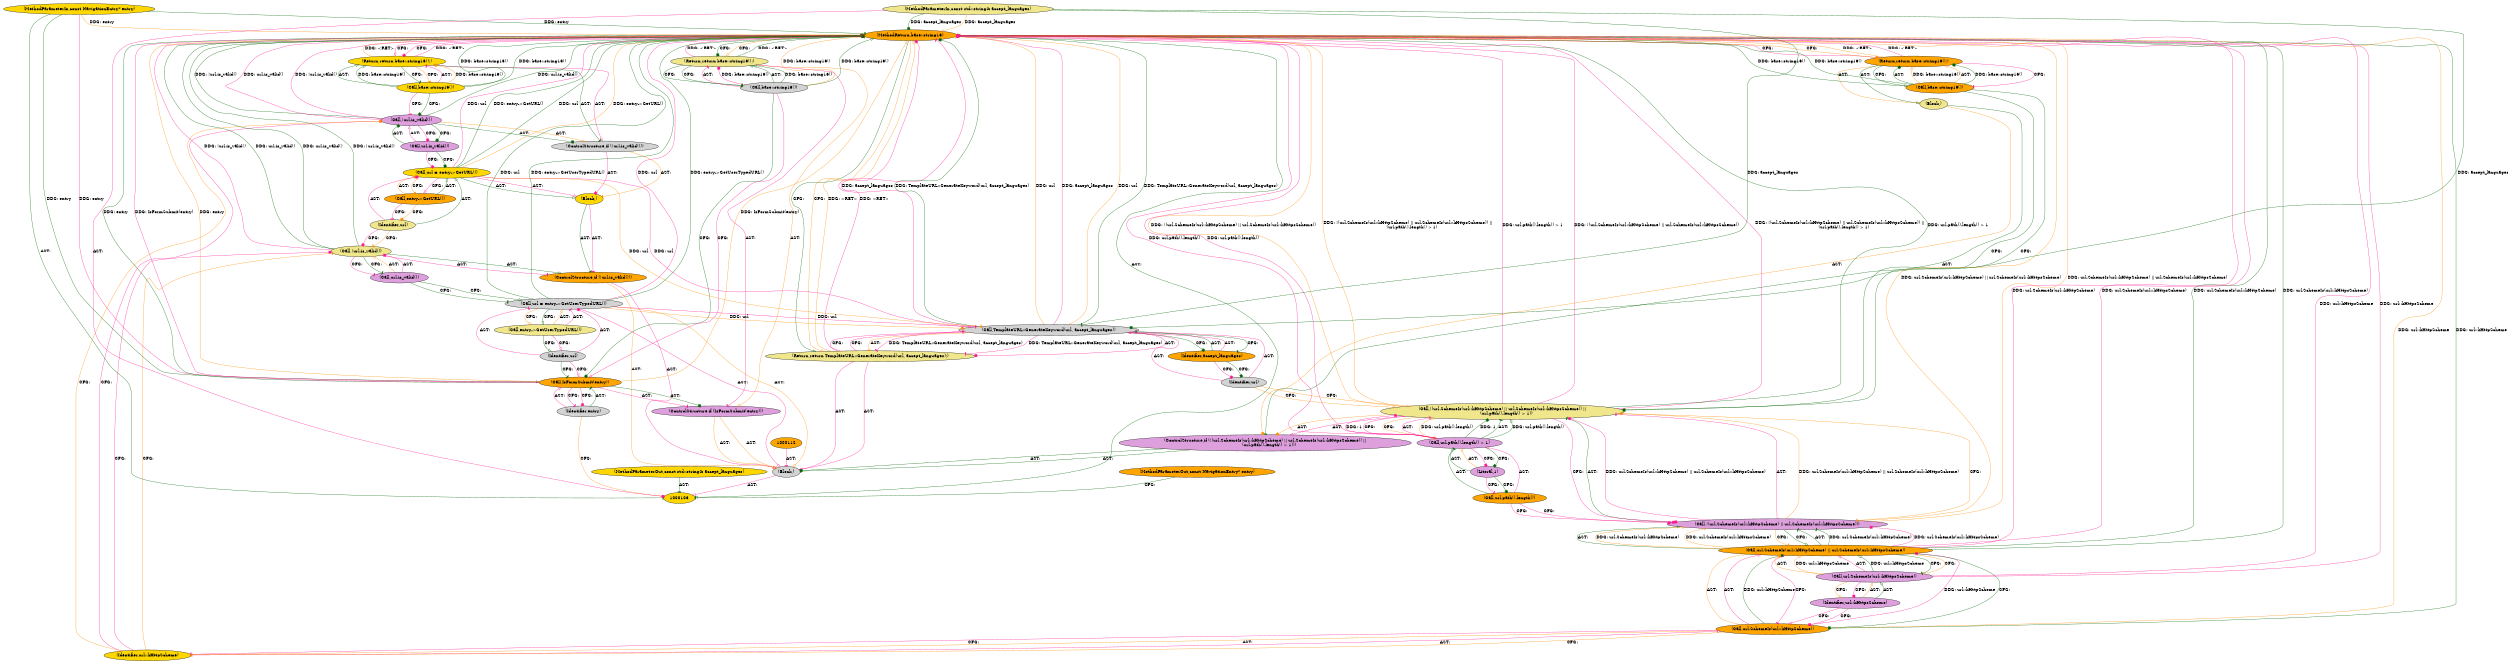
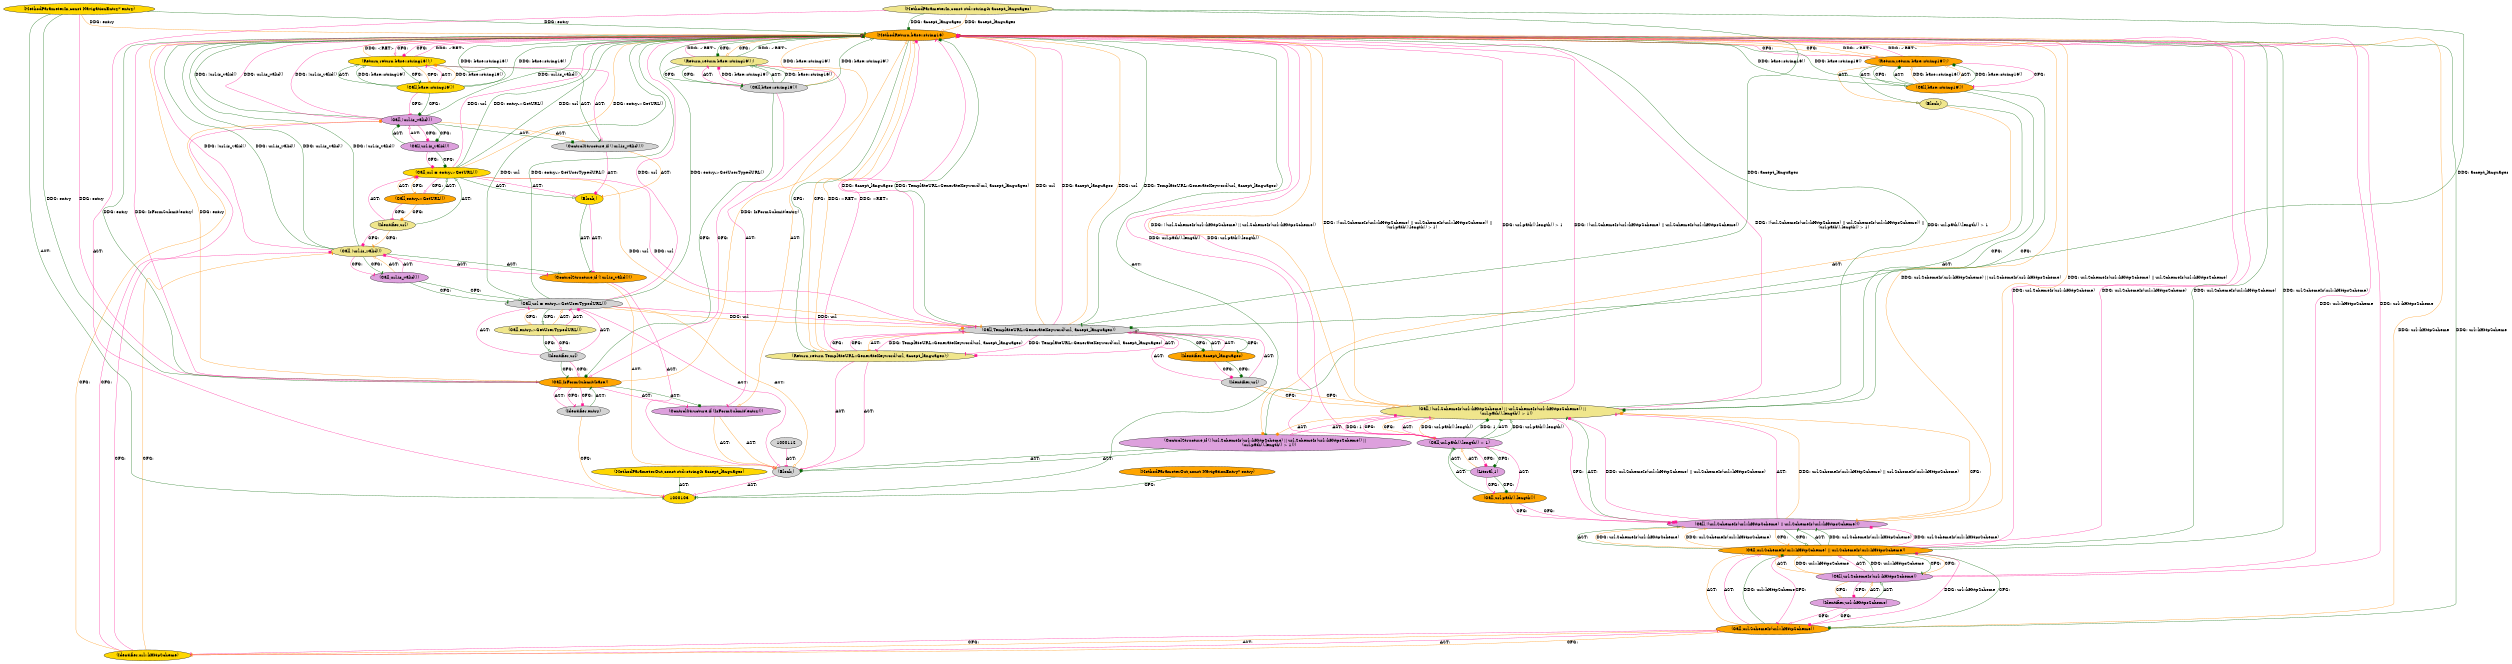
edge "(MethodParameterIn,const std::string& accept_languages)" -> "1000103": arrowhead box -> tee
node "(Call,IsFormSubmit(entry))": label "(Call,IsFormSubmit(entry))" -> "(Call,IsFormSubmit(base))"
node "1000112": fillcolor orange -> lightgrey
